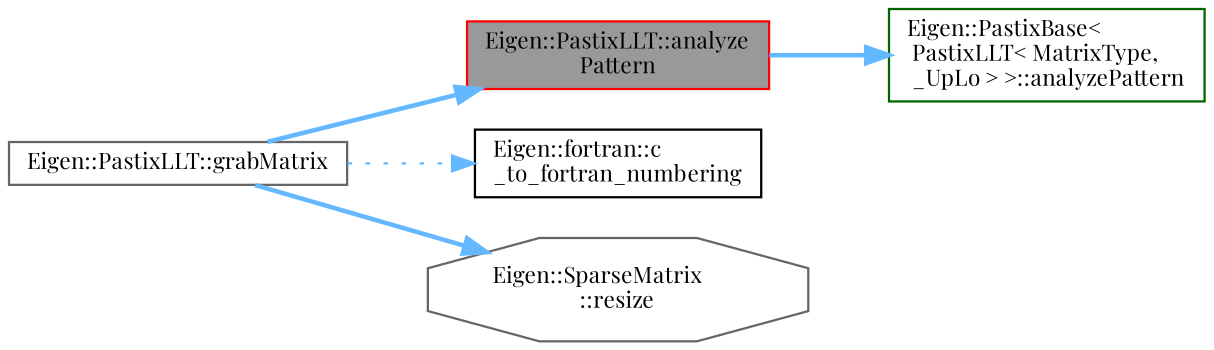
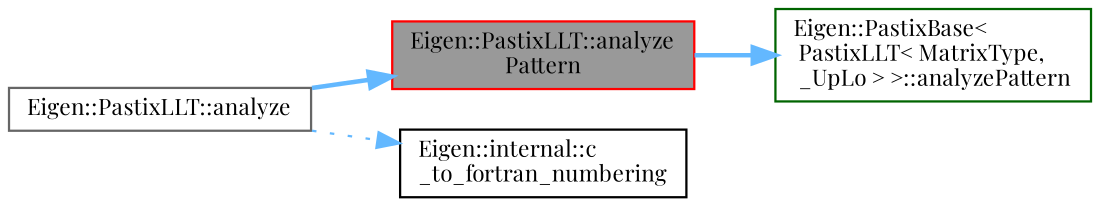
node "Eigen::PastixLLT::grabMatrix": label "Eigen::PastixLLT::grabMatrix" -> "Eigen::PastixLLT::analyze"
node "Eigen::fortran::c _to_fortran_numbering": label "Eigen::fortran::c _to_fortran_numbering" -> "Eigen::internal::c _to_fortran_numbering"
node "Eigen::SparseMatrix ::resize": removed
